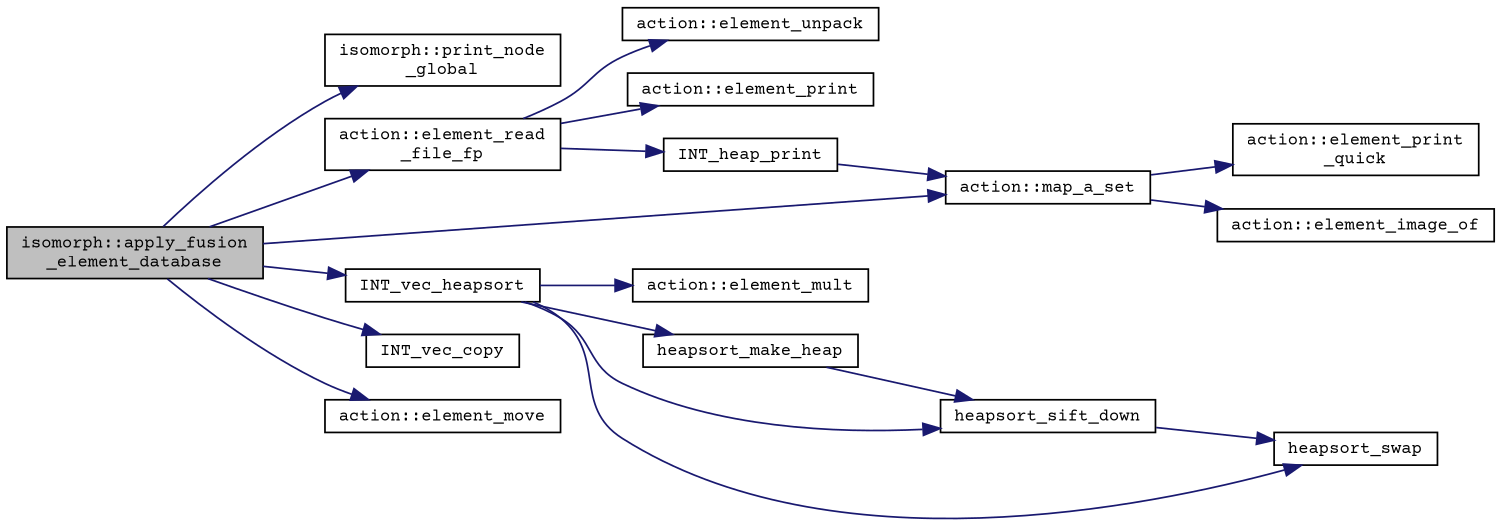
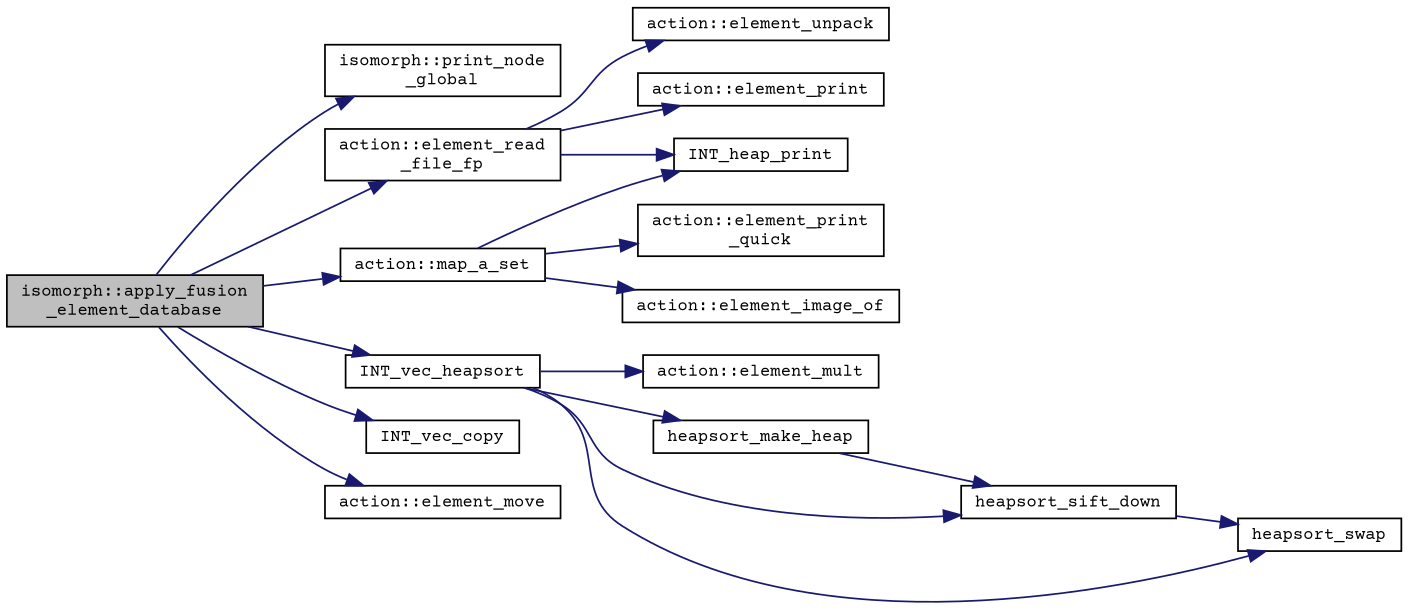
edge "INT_heap_print" -> "action::map_a_set": reversed
